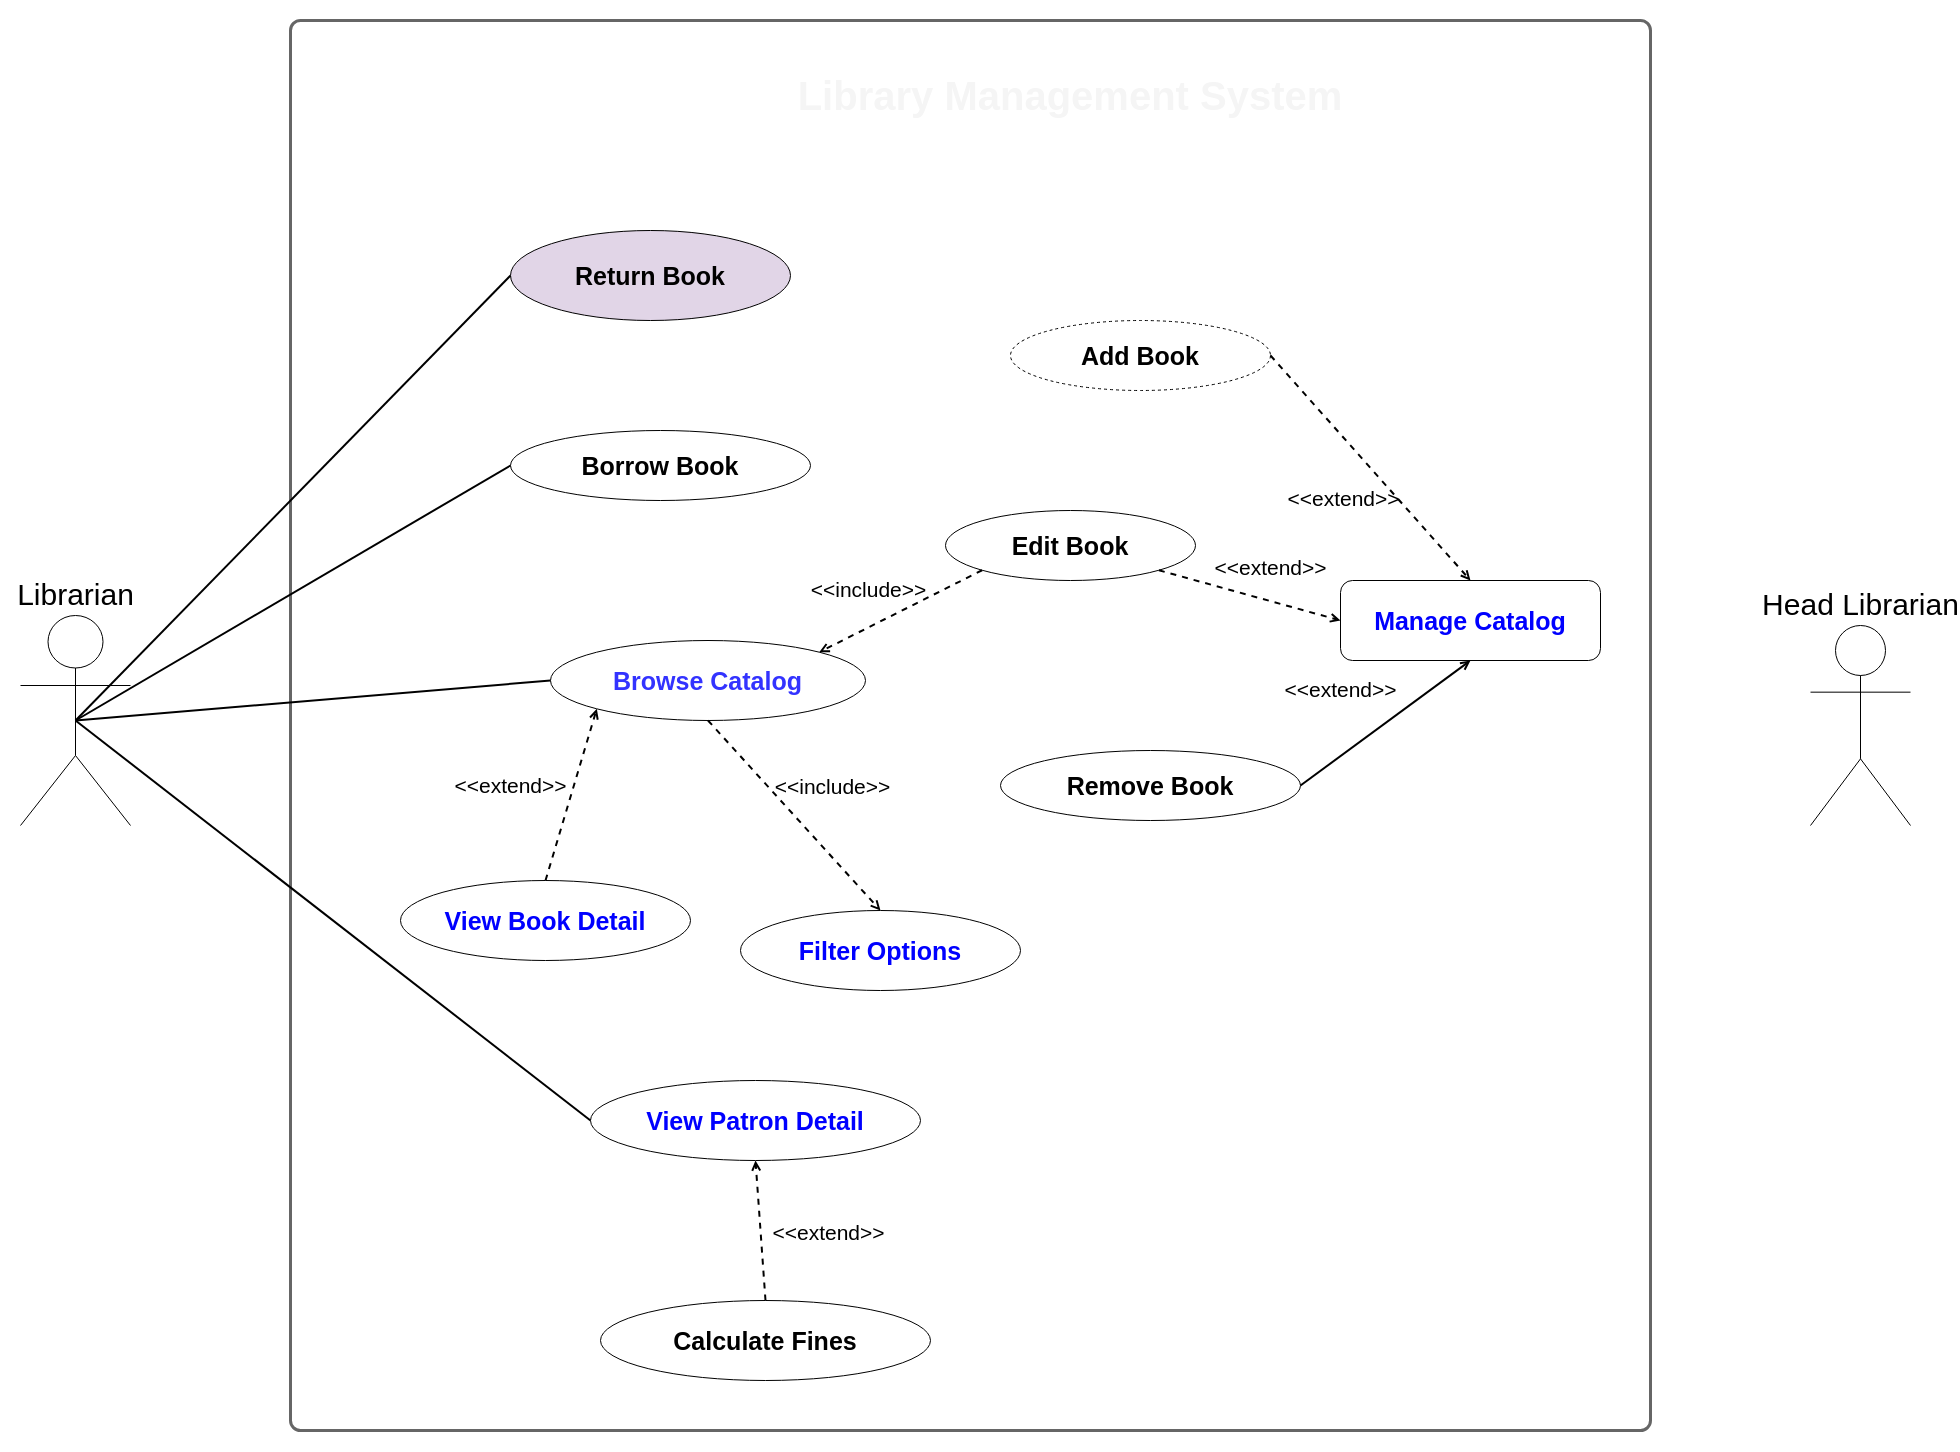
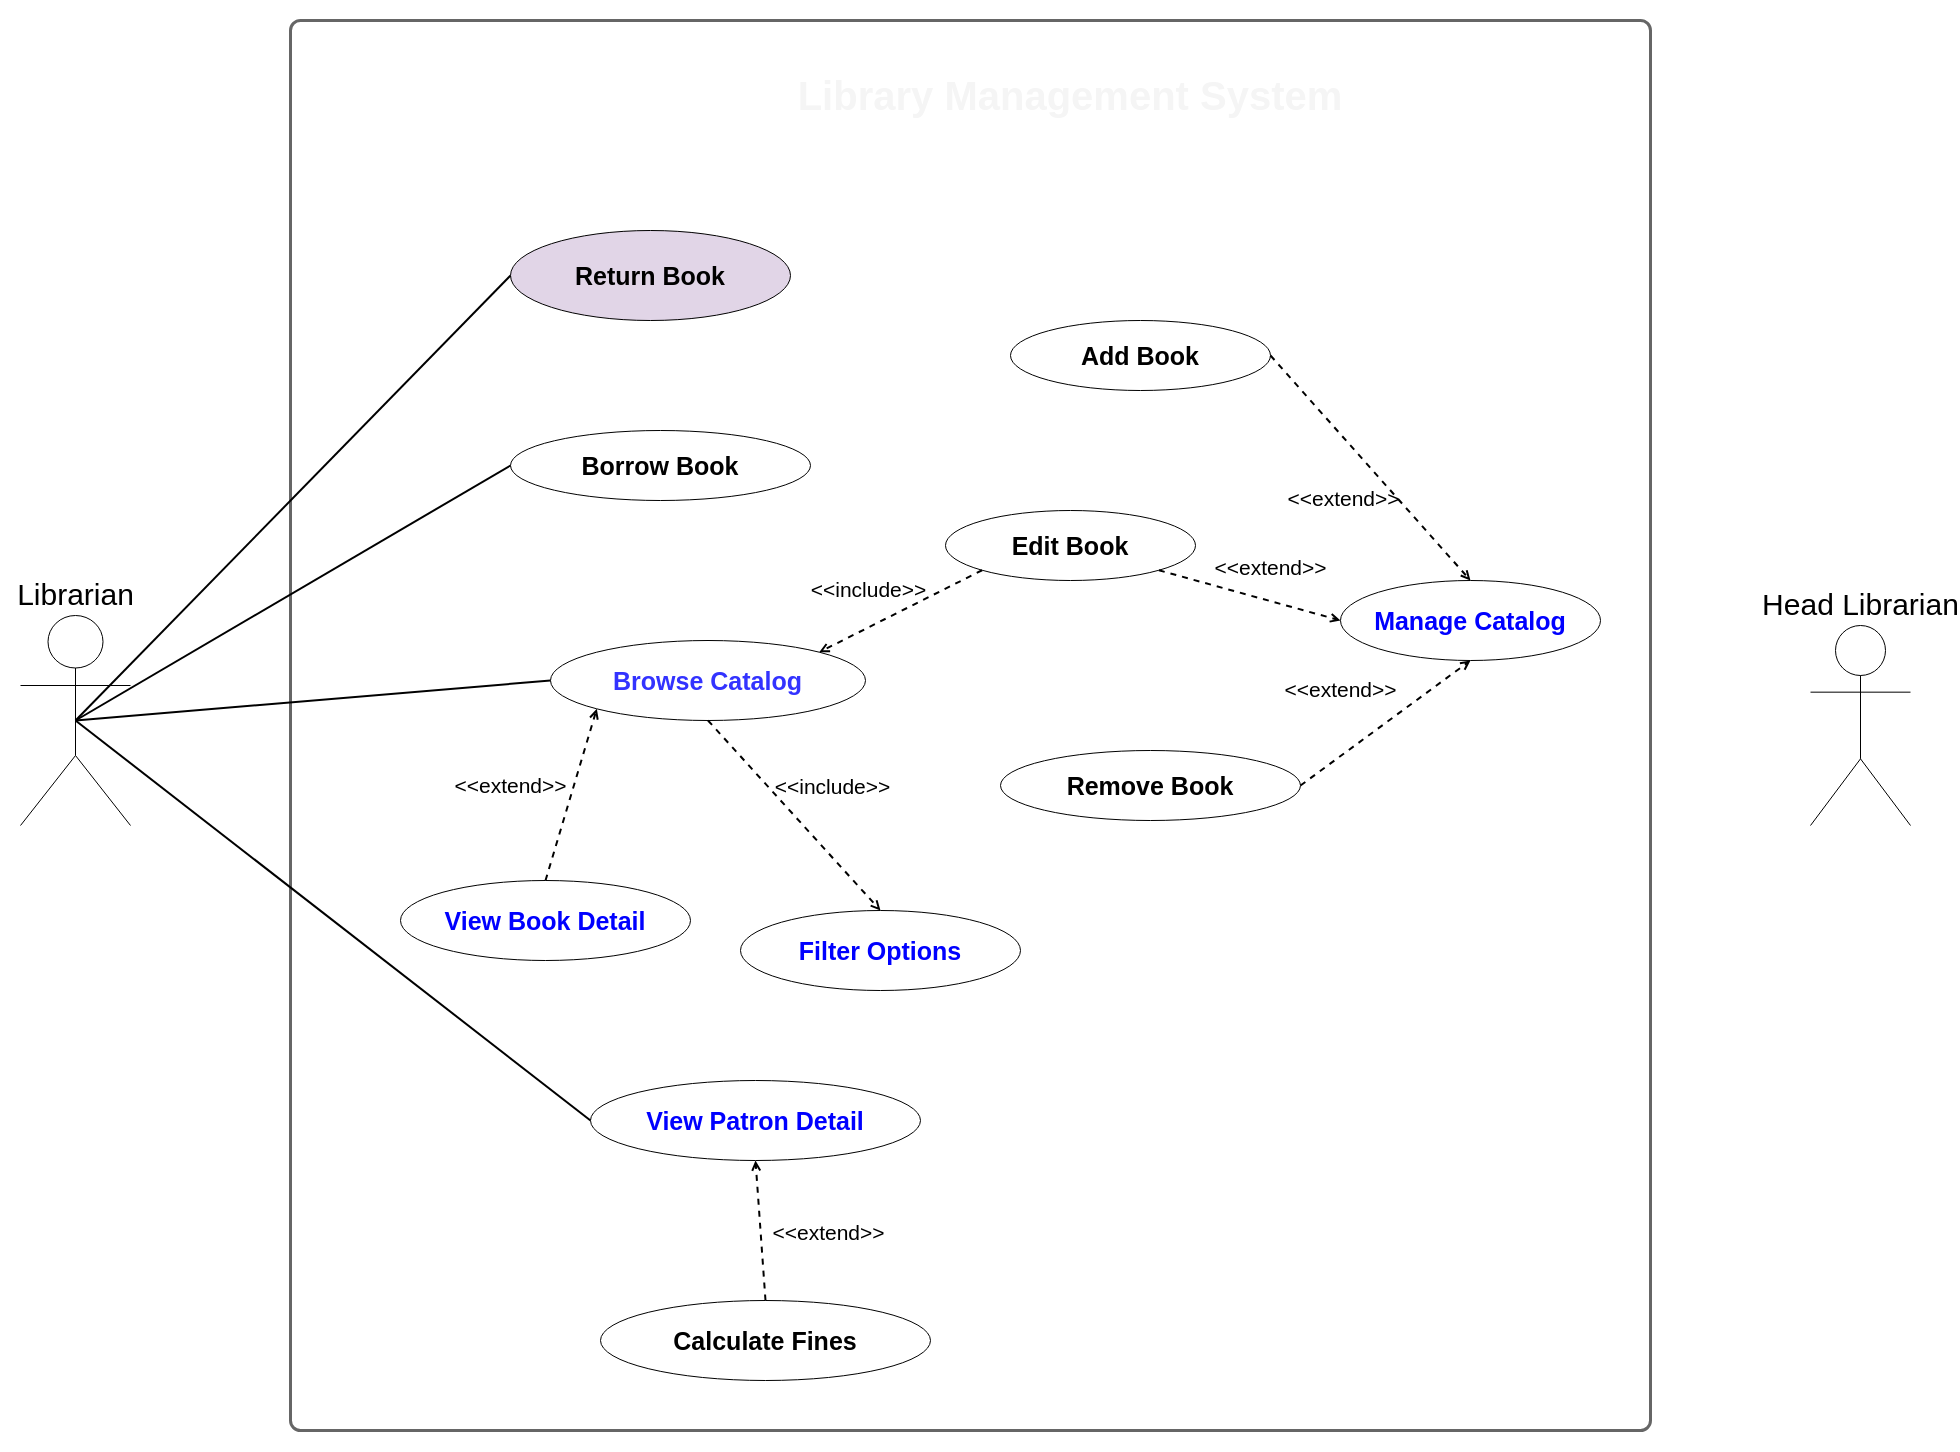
node "Add Book": style dashed -> solid
node "Manage Catalog": shape rounded rectangle -> ellipse
edge "Remove Book" -> "Manage Catalog": style solid -> dashed
